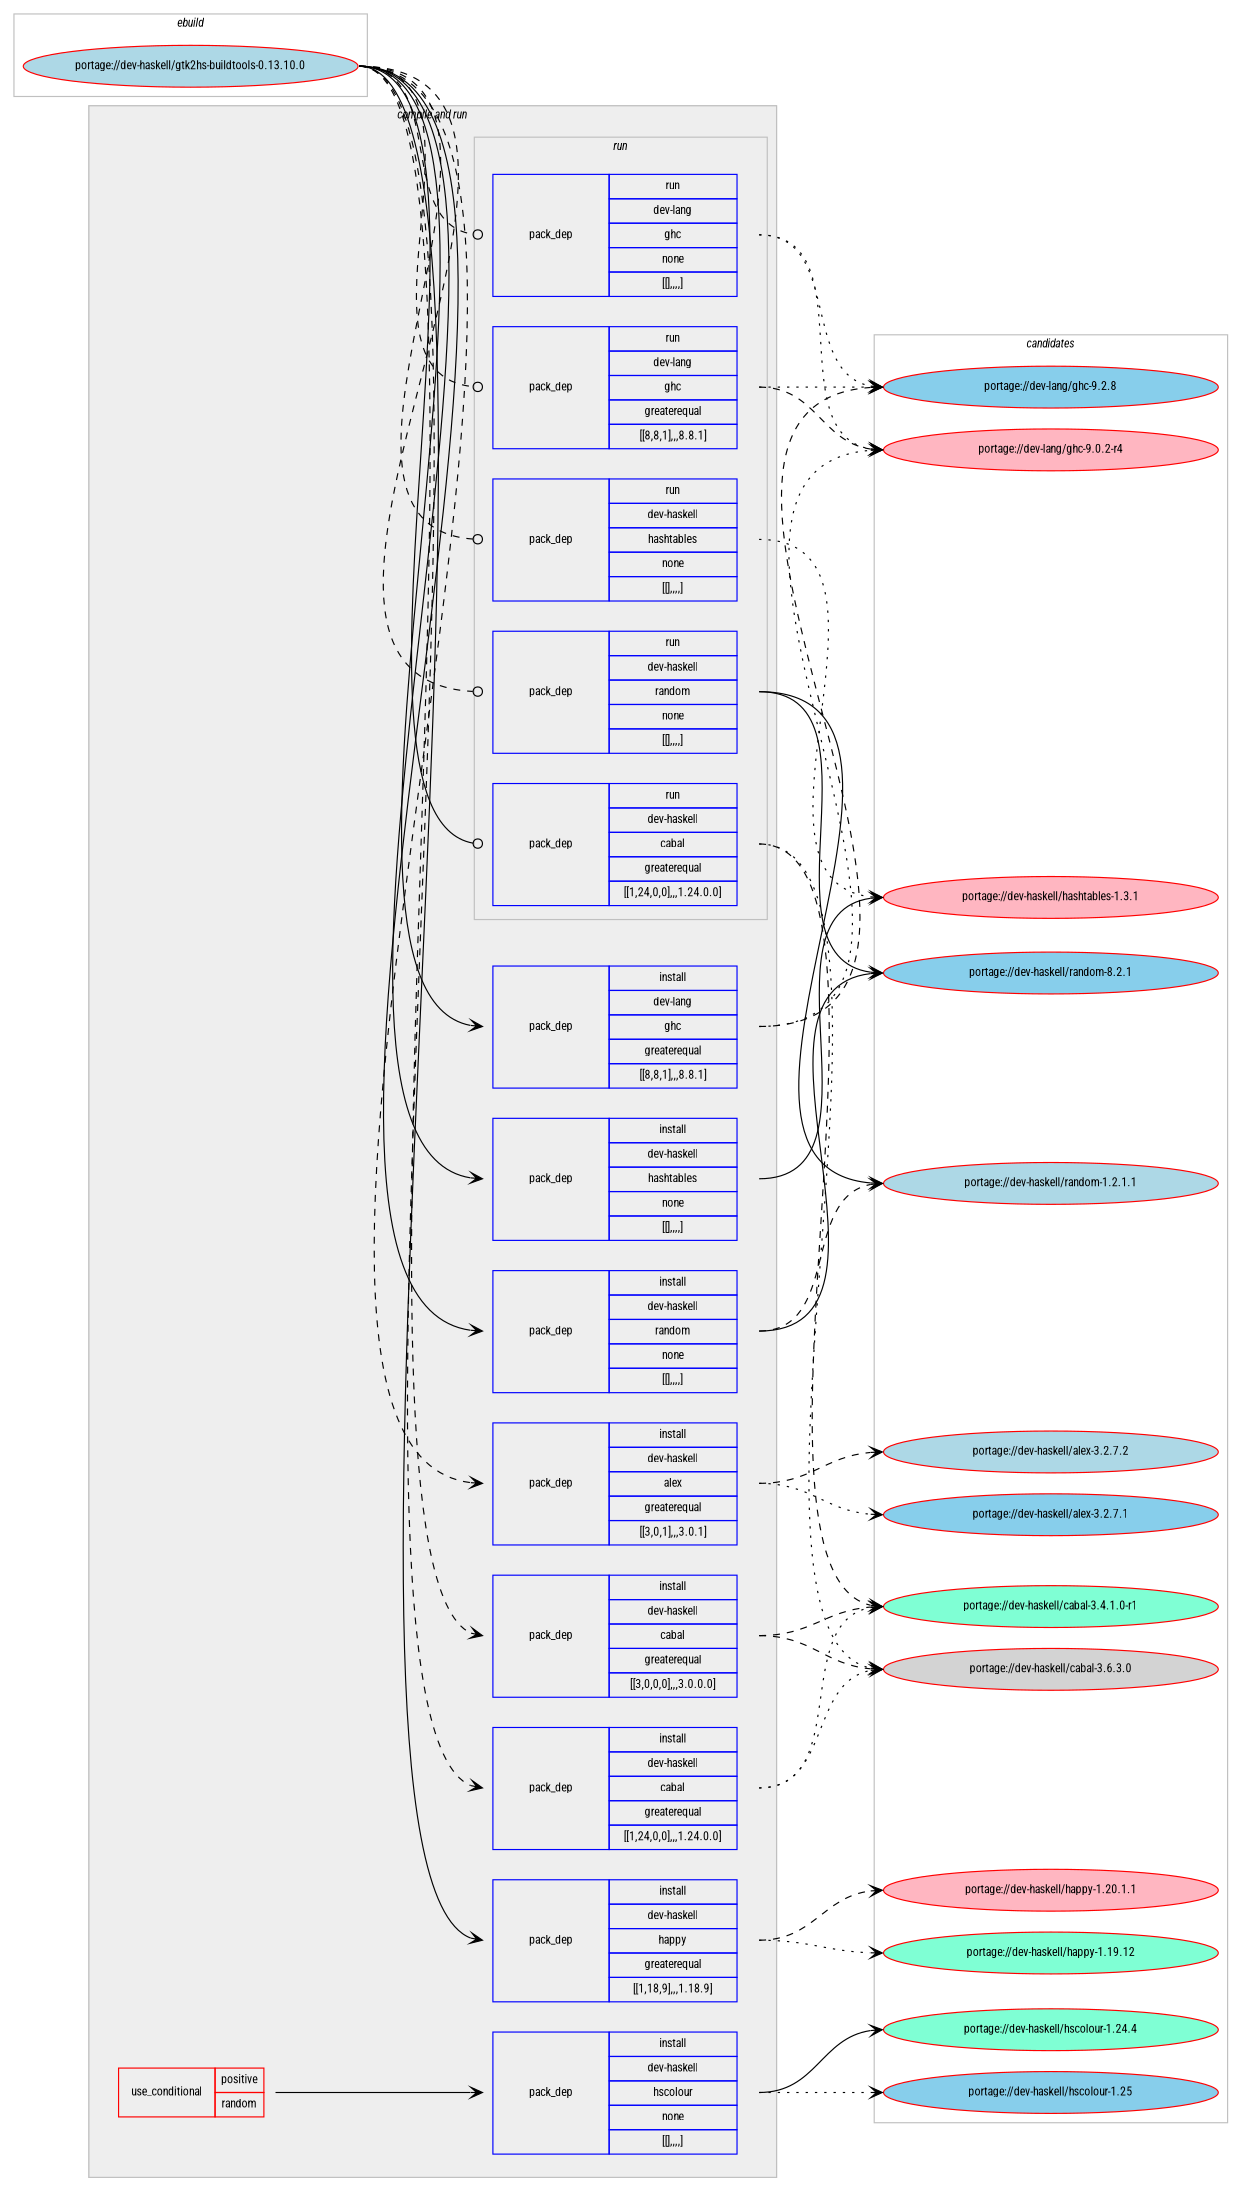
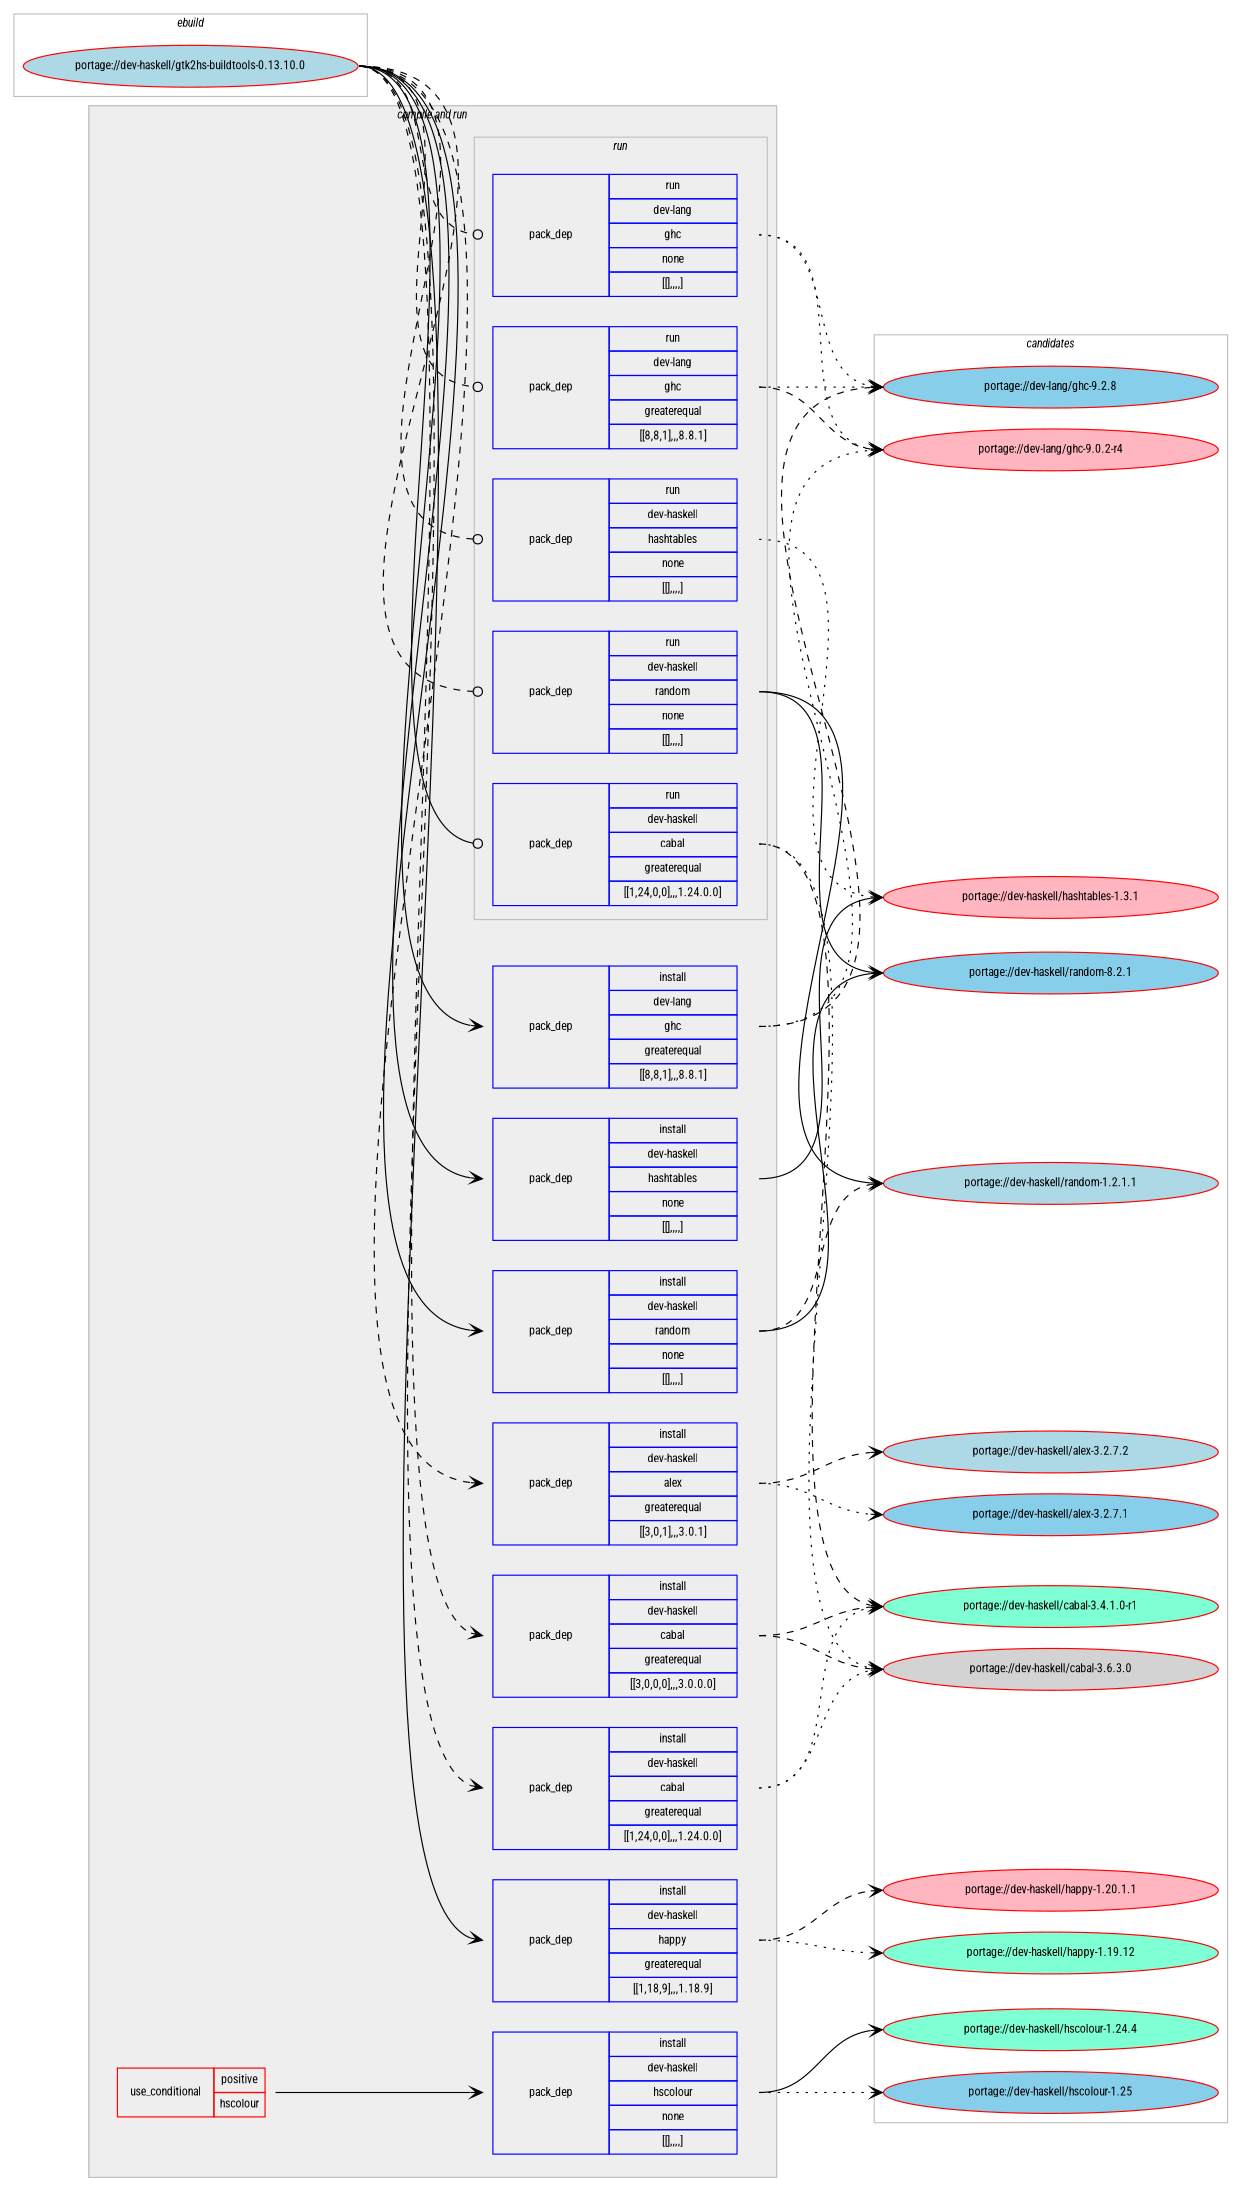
node "use_conditional": text "random" -> "hscolour"
